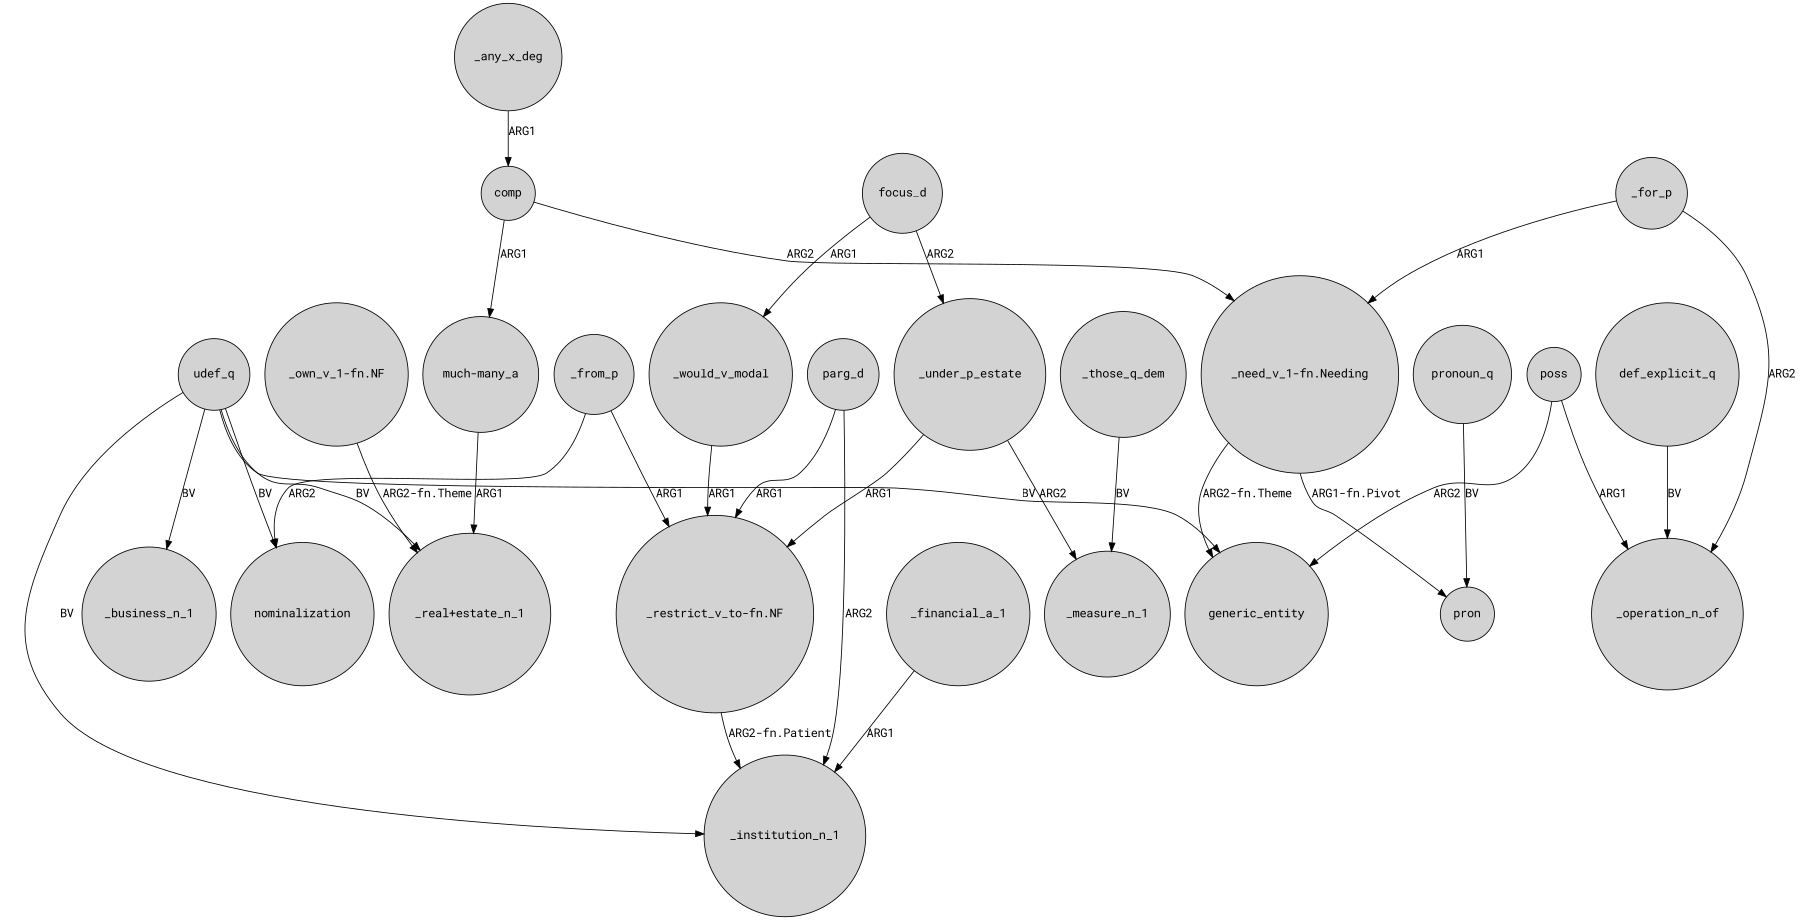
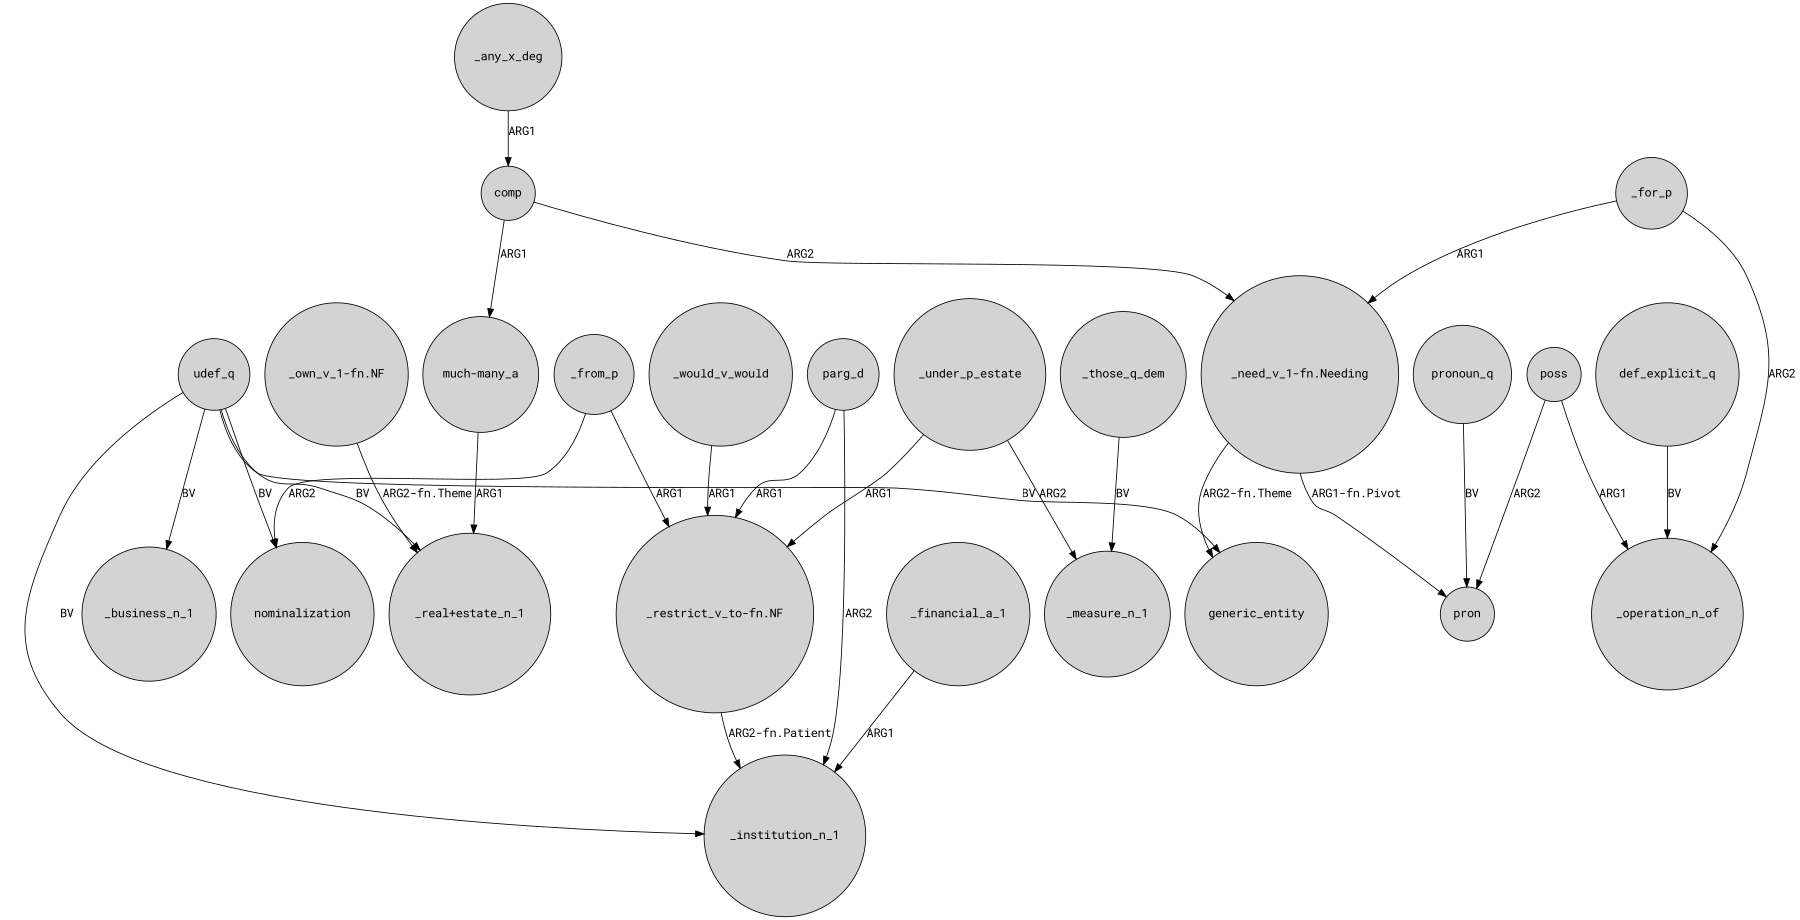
node "focus_d": removed
node "_would_v_modal": label "_would_v_modal" -> "_would_v_would"
edge "poss" -> "generic_entity": now "poss" -> "pron"
